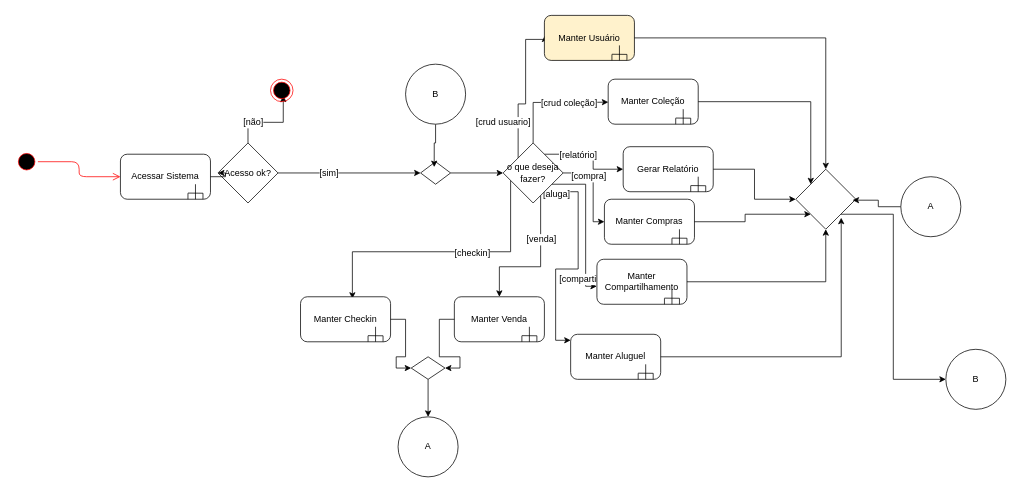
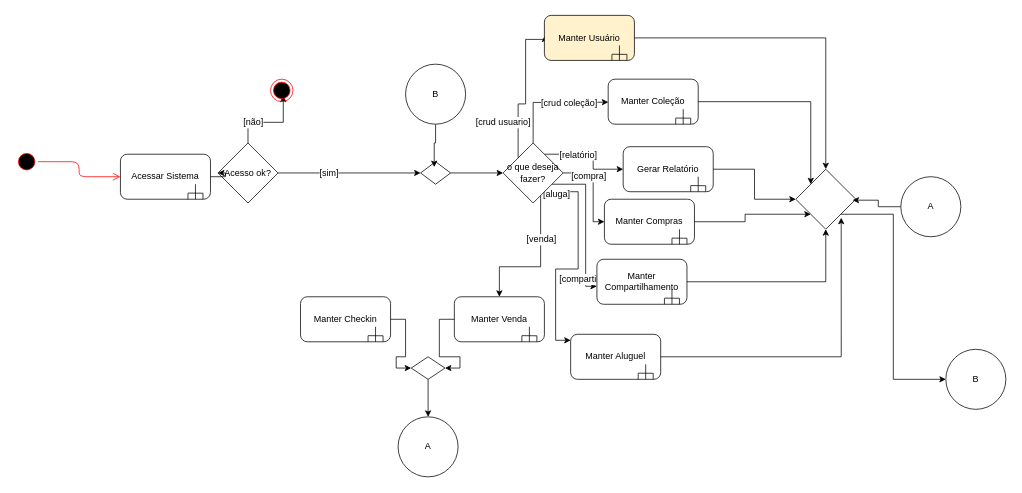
edge "o que deseja fazer?" -> "Manter Checkin": removed, label "[checkin]"
